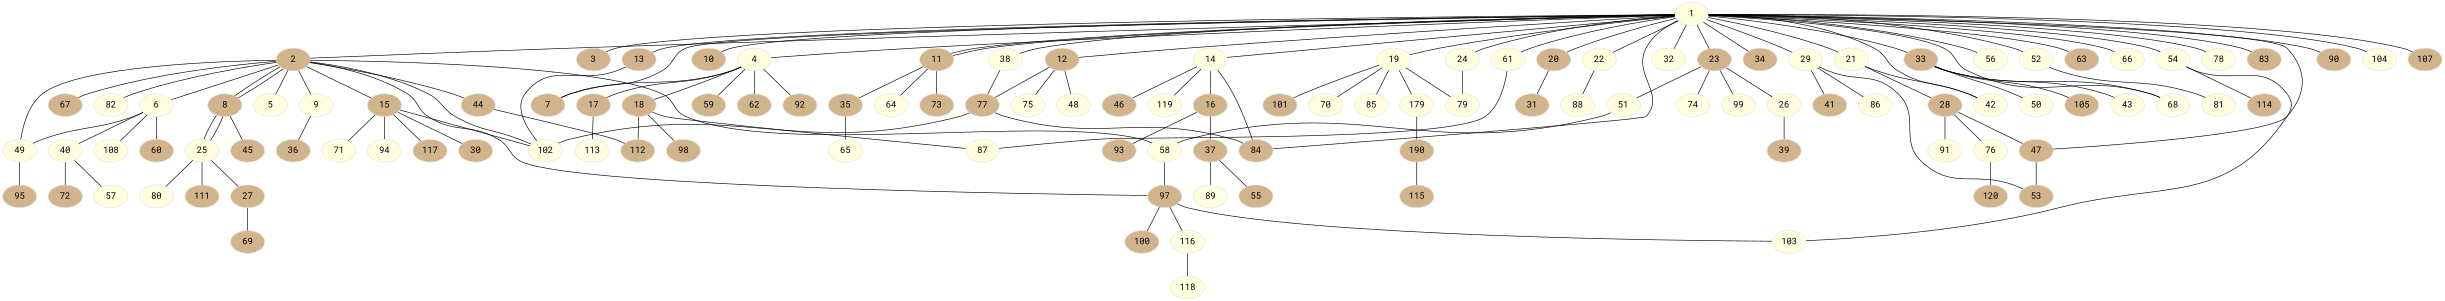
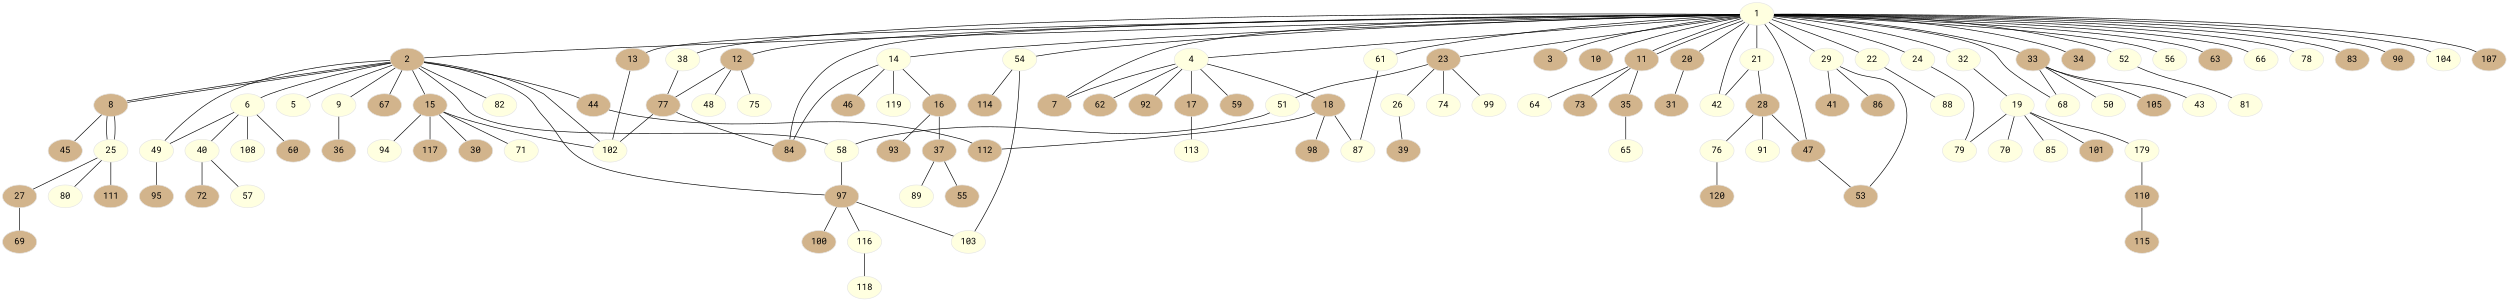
edge "1" -- "19": now "32" -- "19"
node "86": fillcolor lightyellow -> tan
node "190": label "190" -> "110"
